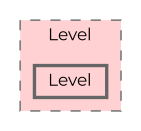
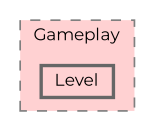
cluster "Level": label "Level" -> "Gameplay"
